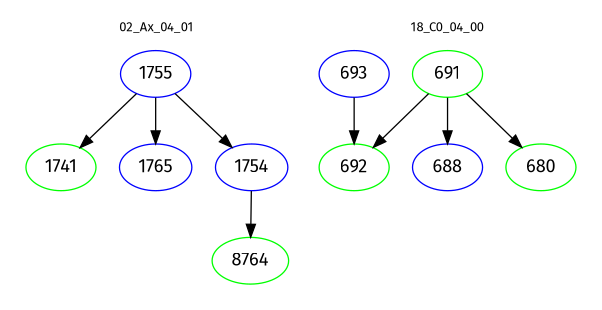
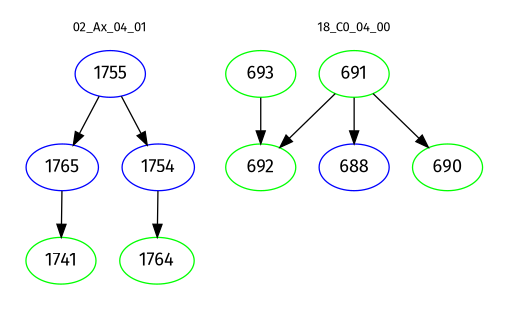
node "693": color blue -> green
edge "1755" -> "1741": now "1765" -> "1741"
node "680": label "680" -> "690"
node "8764": label "8764" -> "1764"
